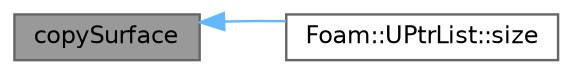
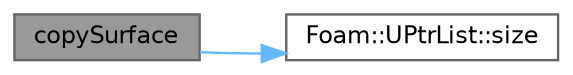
edge "Foam::UPtrList::size" -> "copySurface": reversed
